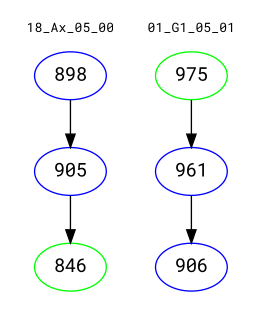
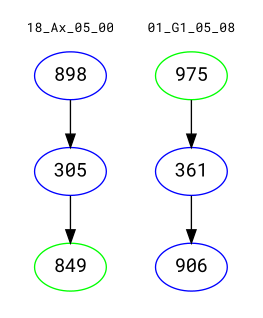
cluster "01_G1_05_01": label "01_G1_05_01" -> "01_G1_05_08"
node "905": label "905" -> "305"
node "961": label "961" -> "361"
node "846": label "846" -> "849"
